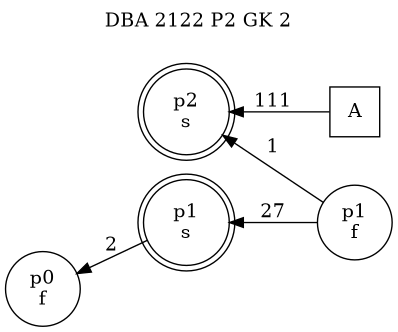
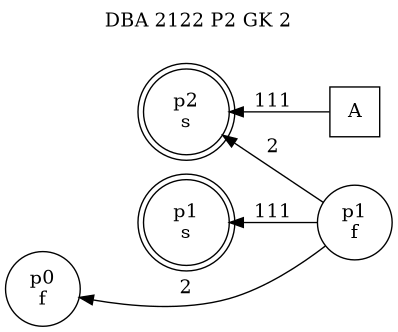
edge "p1 f" -> "p2 s": label "1" -> "2"
edge "p1 f" -> "p1 s": label "27" -> "111"
edge "p1 s" -> "p0 f": now "p1 f" -> "p0 f"
